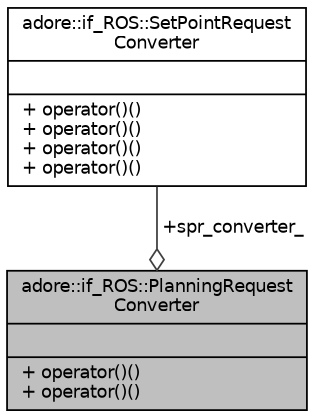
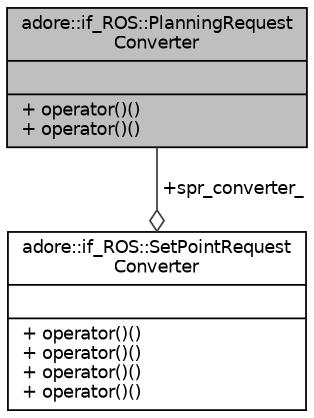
edge "adore::if_ROS::SetPointRequest" -> "adore::if_ROS::PlanningRequest": reversed
